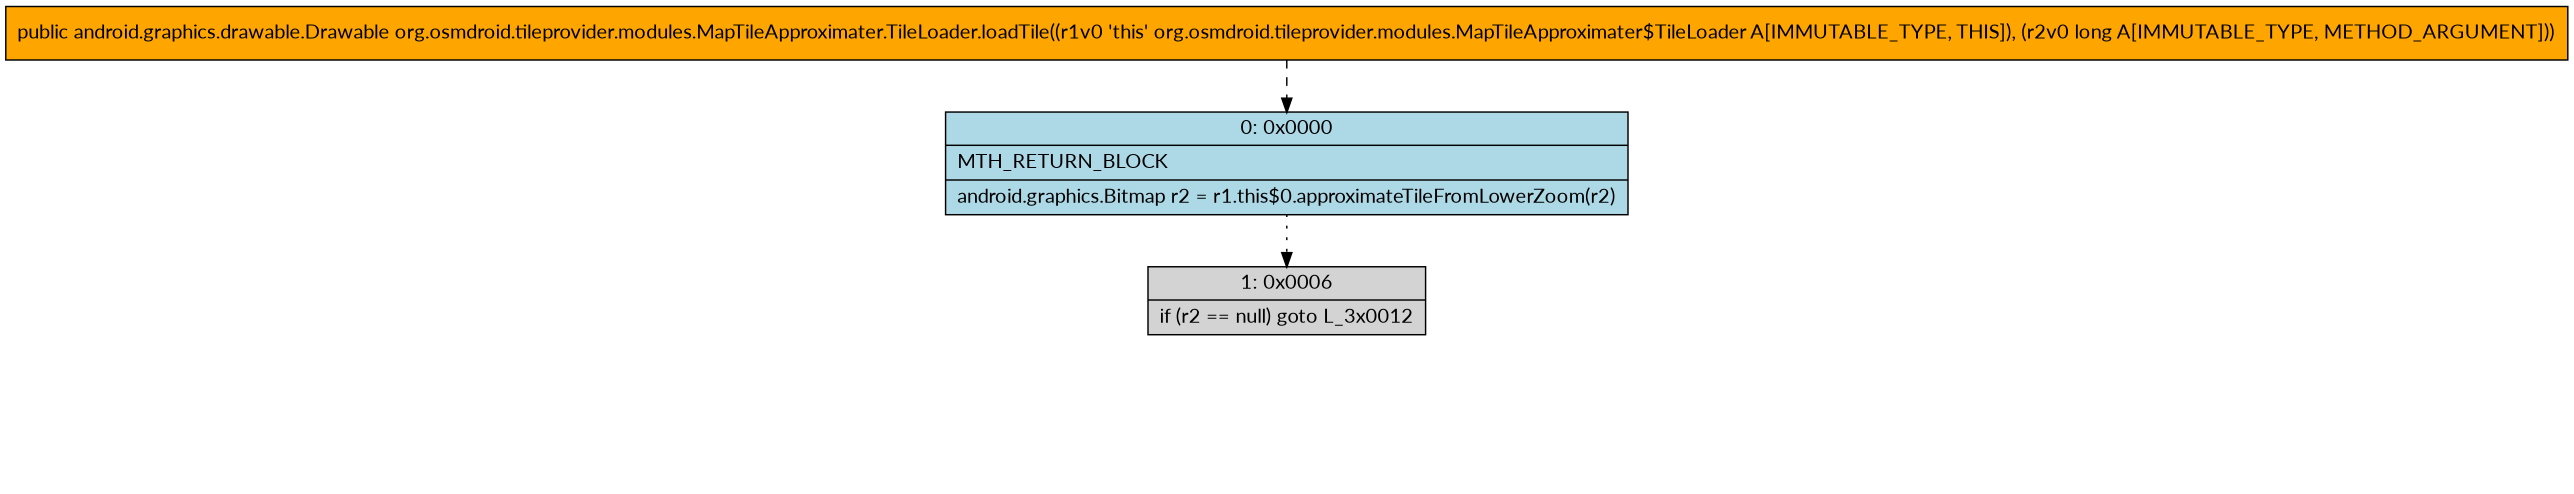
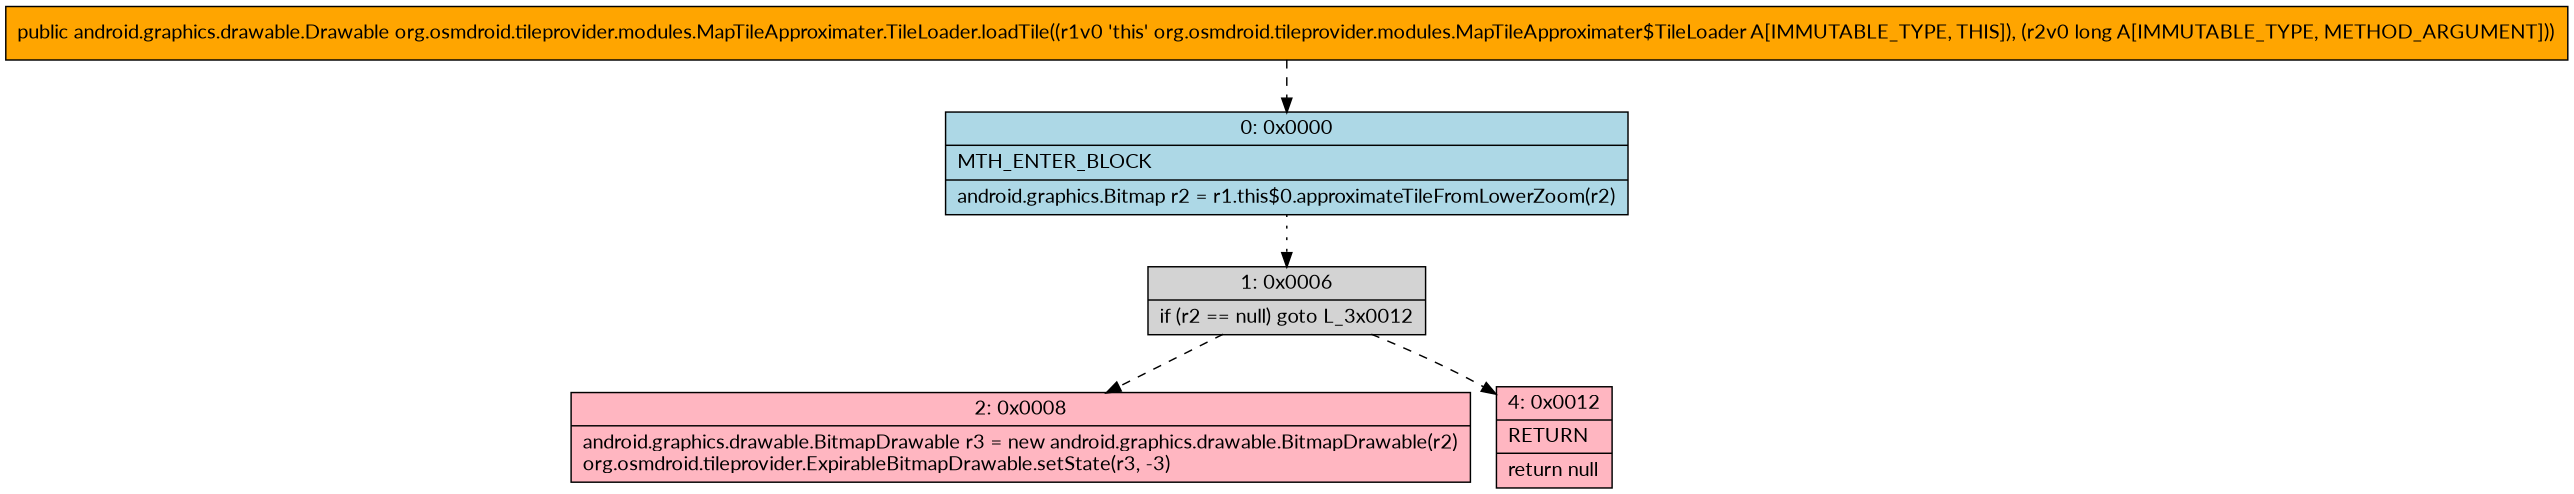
node "0: 0x0000": text "MTH_RETURN_BLOCK" -> "MTH_ENTER_BLOCK"
node "2: 0x0008": added
node "4: 0x0012": added
